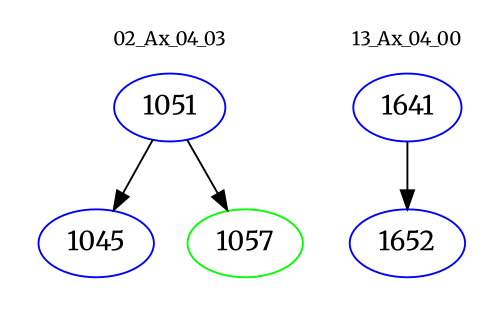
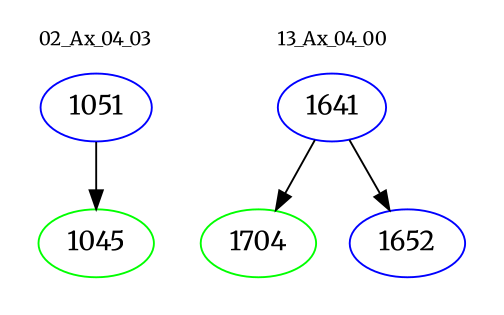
node "1045": color blue -> green
node "1057": removed
node "1704": added
